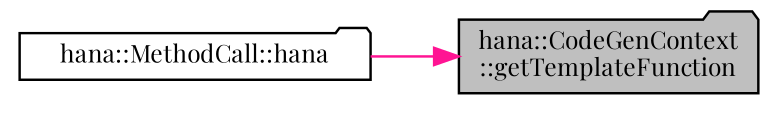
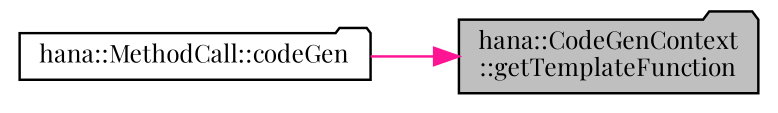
node "hana::MethodCall::hana": label "hana::MethodCall::hana" -> "hana::MethodCall::codeGen"
